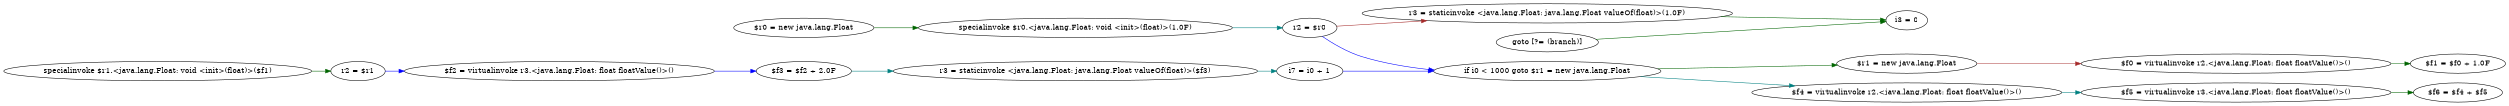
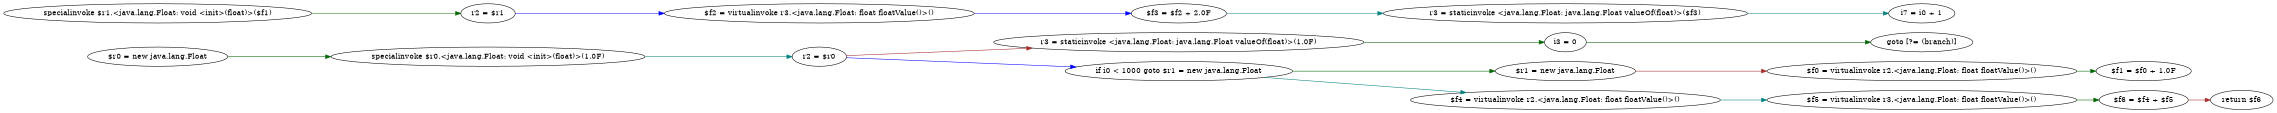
edge "goto [?= (branch)]" -> "i3 = 0": reversed
edge "i7 = i0 + 1" -> "if i0 < 1000 goto $r1 = new java.lang.Float": removed
node "return $f6": added
